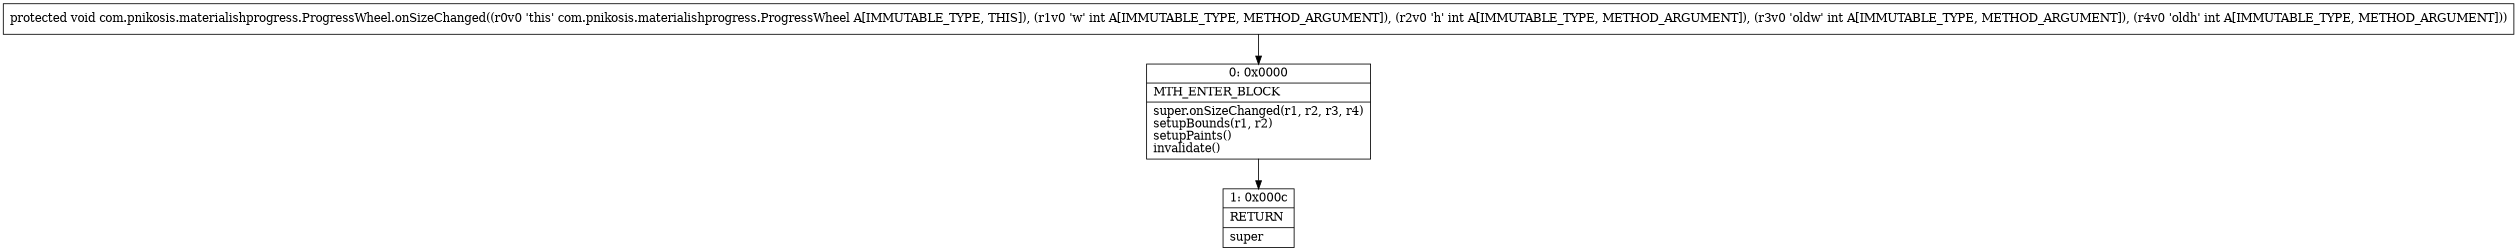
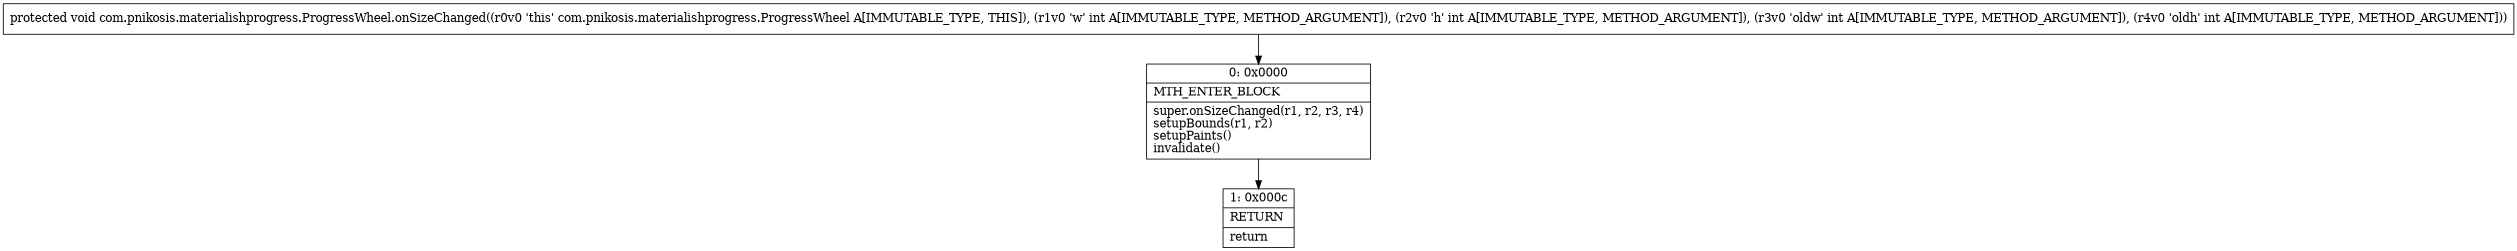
node "1: 0x000c": text "super" -> "return"
